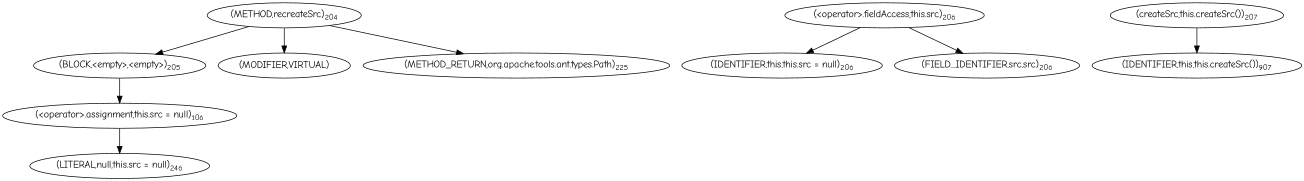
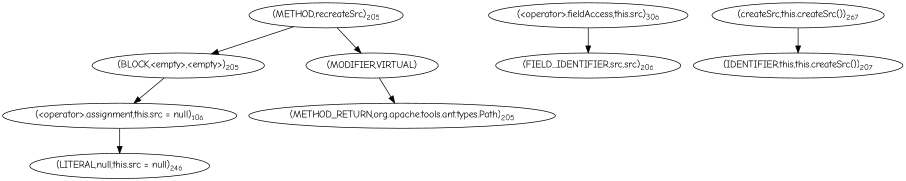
node "(METHOD,recreateSrc)": text "204" -> "205"
node "(<operator>.fieldAccess,this.src)": text "206" -> "306"
node "(createSrc,this.createSrc())": text "207" -> "267"
edge "(METHOD,recreateSrc)" -> "(METHOD_RETURN,org.apache.tools.ant.types.Path)": now "(MODIFIER,VIRTUAL)" -> "(METHOD_RETURN,org.apache.tools.ant.types.Path)"
node "(METHOD_RETURN,org.apache.tools.ant.types.Path)": text "225" -> "205"
node "(IDENTIFIER,this,this.createSrc())": text "907" -> "207"
node "(IDENTIFIER,this,this.src = null)": removed
